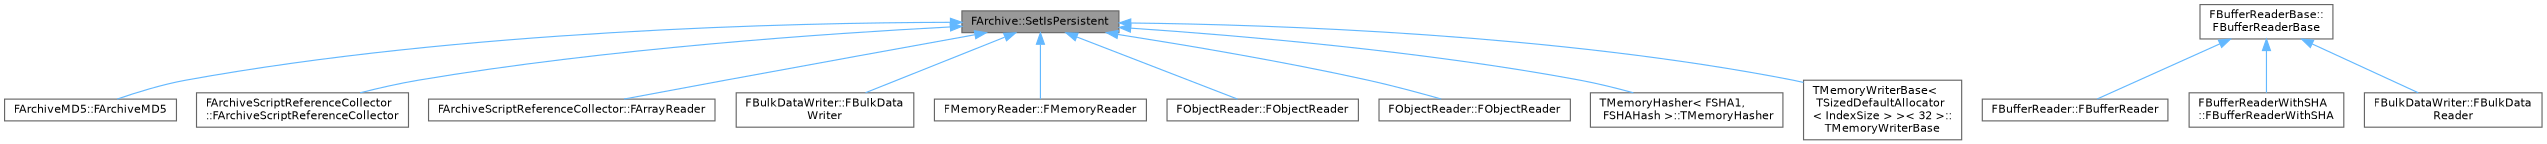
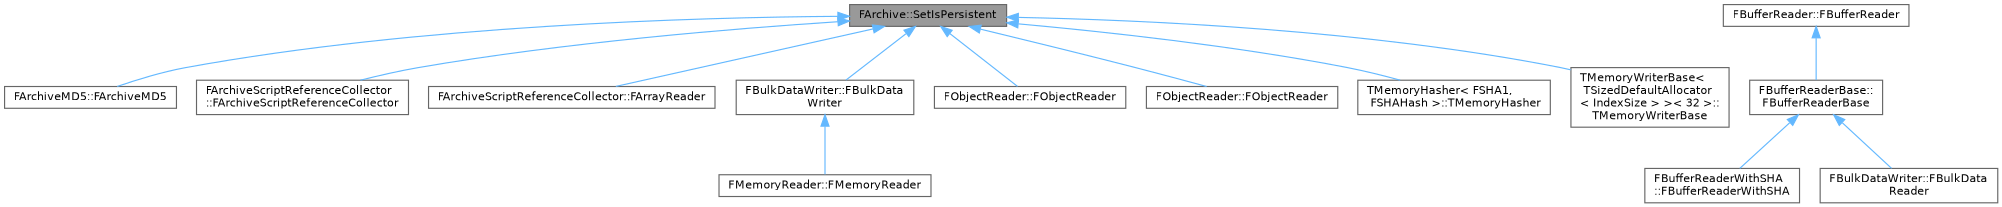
edge "FBufferReader::FBufferReader" -> "FBufferReaderBase:: FBufferReaderBase": reversed
edge "FMemoryReader::FMemoryReader" -> "FArchive::SetIsPersistent": now "FMemoryReader::FMemoryReader" -> "FBulkDataWriter::FBulkData Writer"
